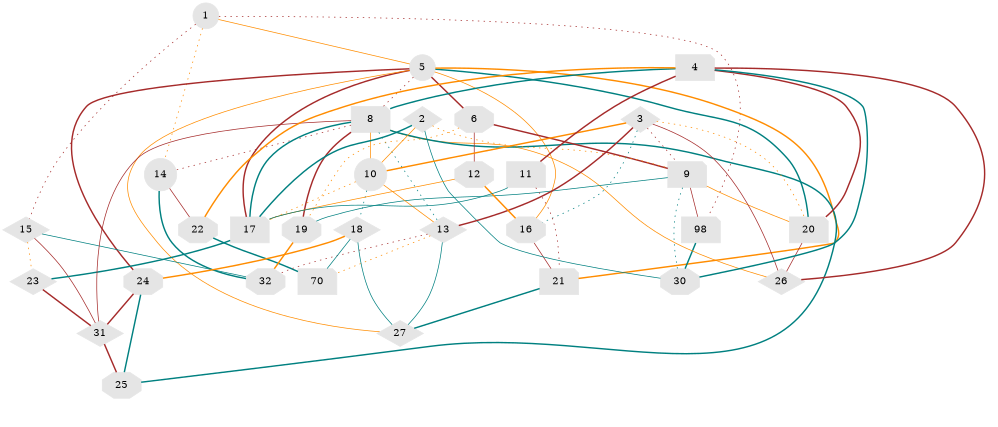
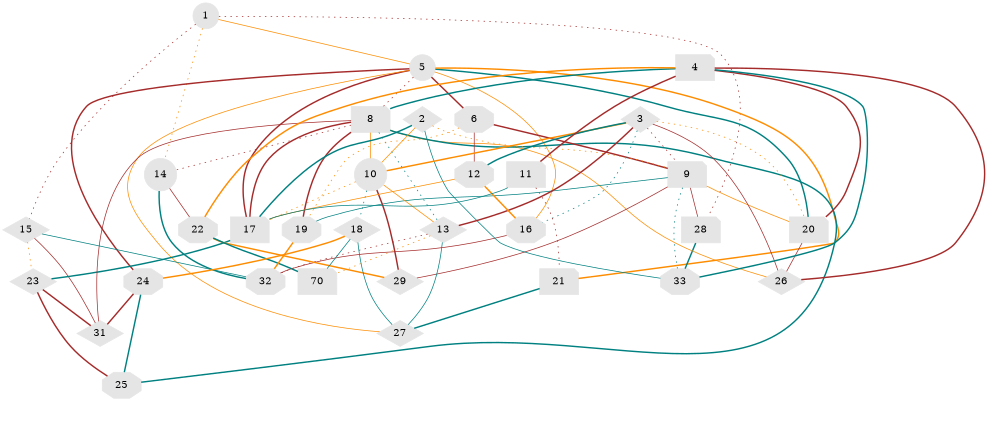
edge "3" -- "12": added
edge "8" -- "17": color teal -> brown
node "98": label "98" -> "28"
edge "16" -- "21": now "16" -- "32"
node "29": added
node "30": label "30" -> "33"
edge "31" -- "25": now "23" -- "25"
